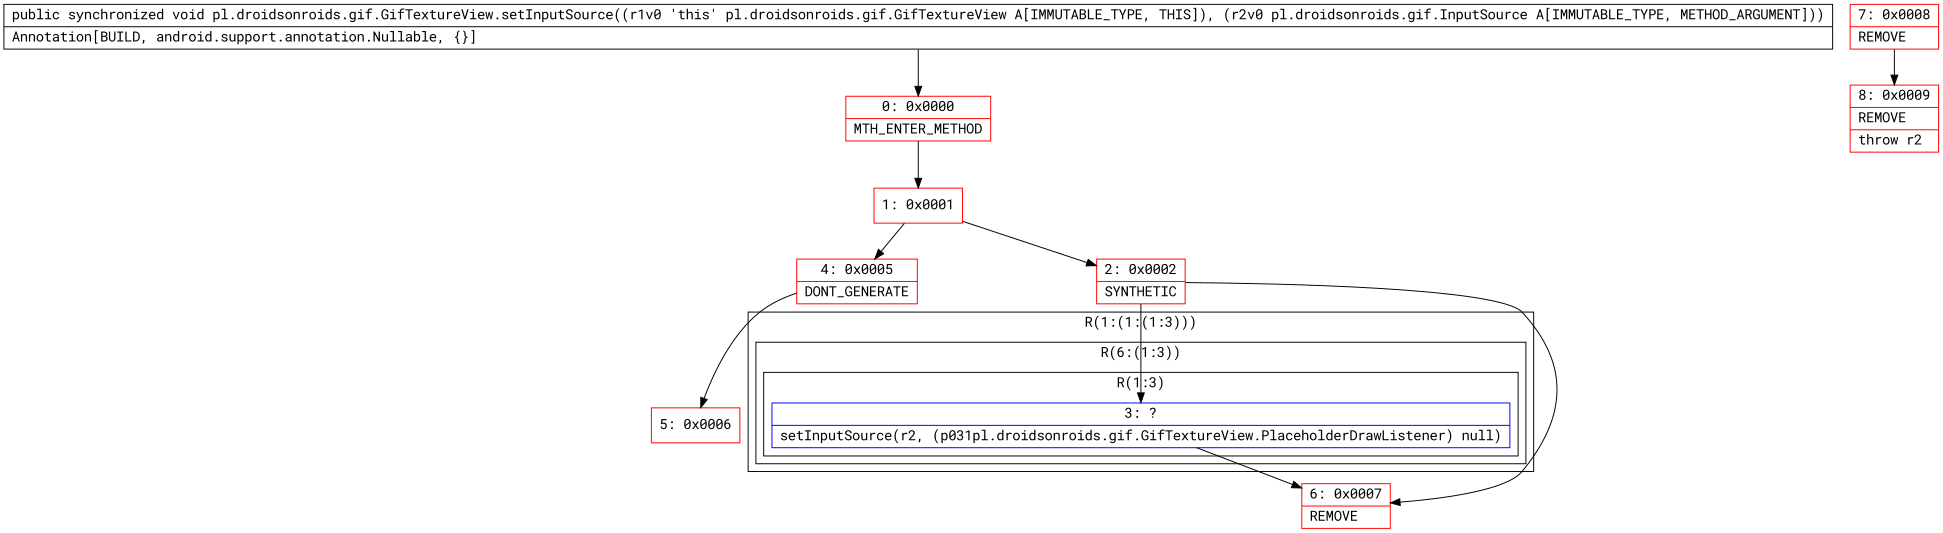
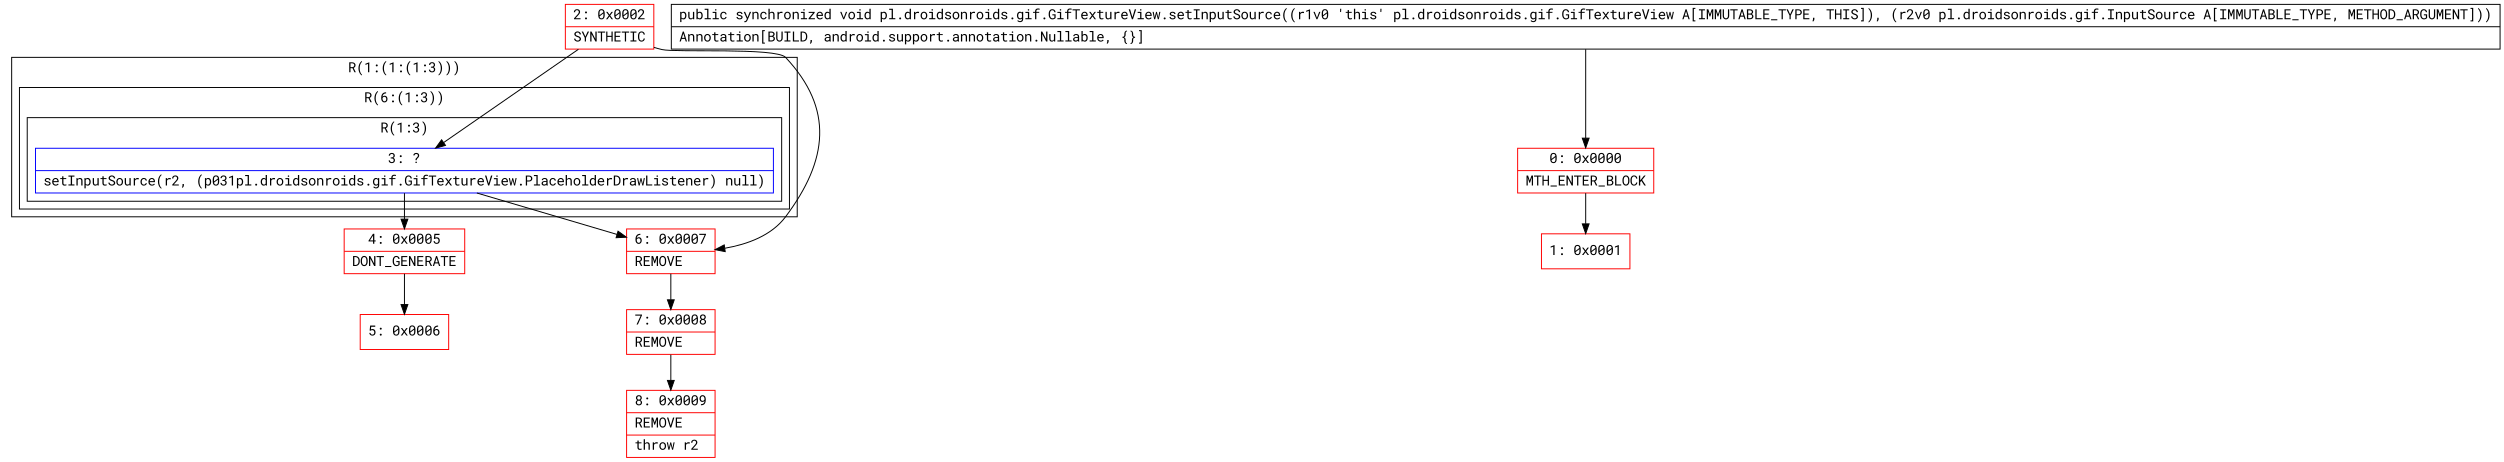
node "0: 0x0000": text "MTH_ENTER_METHOD" -> "MTH_ENTER_BLOCK"
edge "1: 0x0001" -> "4: 0x0005": now "3: ?" -> "4: 0x0005"
edge "1: 0x0001" -> "2: 0x0002": removed
edge "6: 0x0007" -> "7: 0x0008": added
